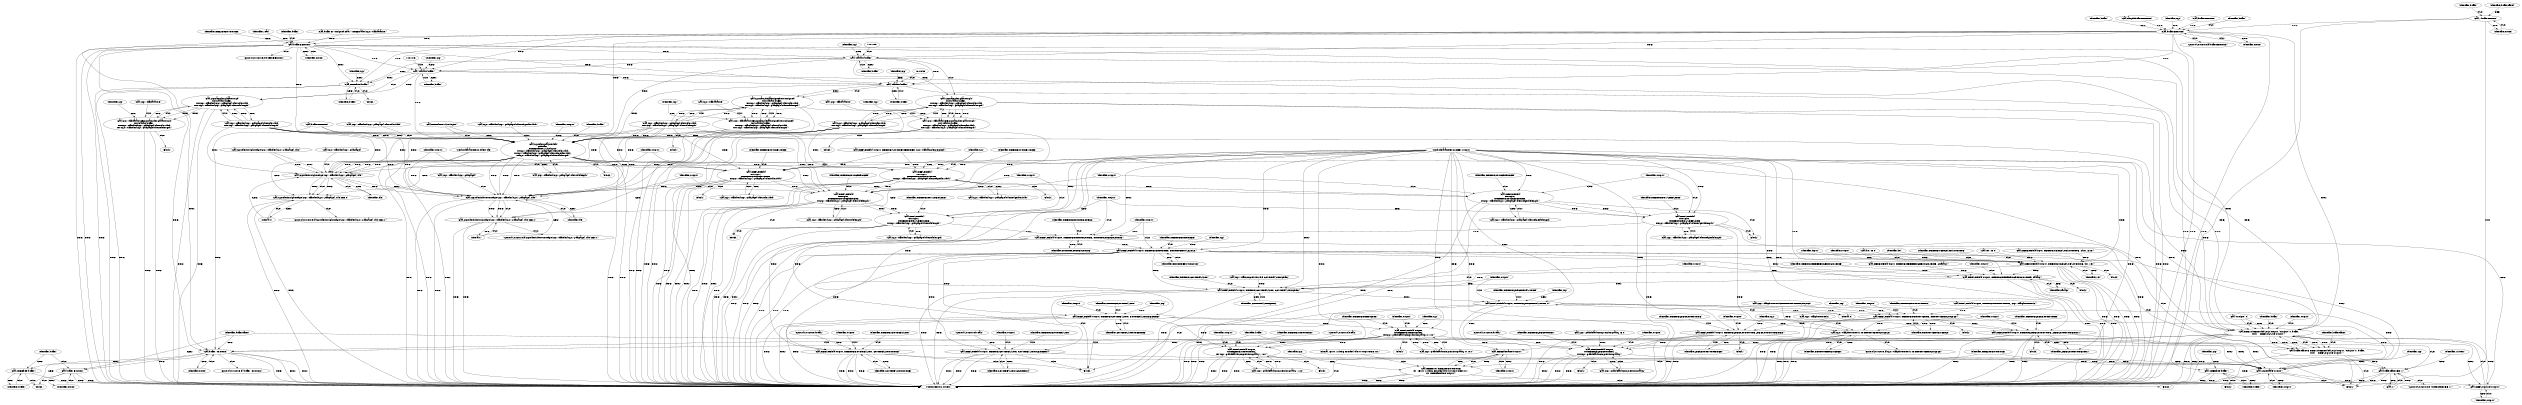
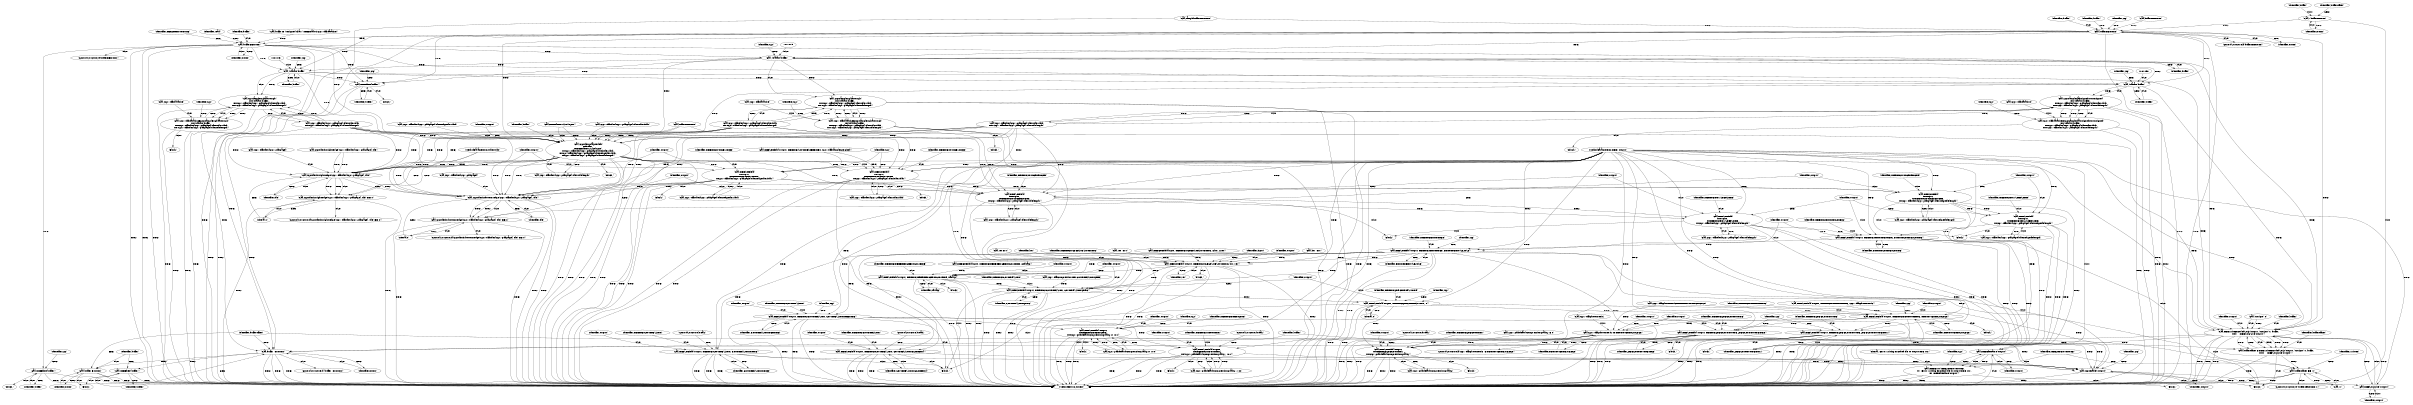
node "(Call,ver = 0)": added
edge "(MethodParameterIn,TIFF* output)" -> "(Call,TIFFFileName(output))": label "DDG: " -> "AST: "
edge "(MethodParameterIn,TIFF* output)" -> "(Call,TIFFStripSize(output))": label "CFG: " -> "DDG: "
edge "(Call,* buffer=NULL)" -> "(MethodReturn,tsize_t)": now "(Call,samplebuffer==NULL)" -> "(MethodReturn,tsize_t)"
